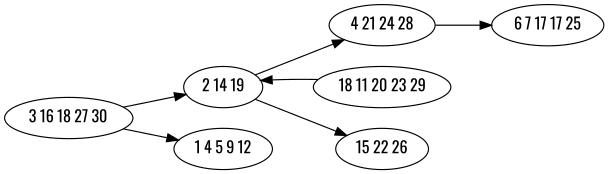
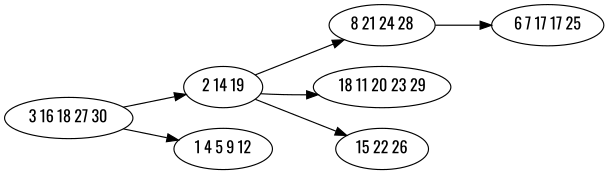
node "4 21 24 28": label "4 21 24 28" -> "8 21 24 28"
edge "18 11 20 23 29" -> "2 14 19": reversed
